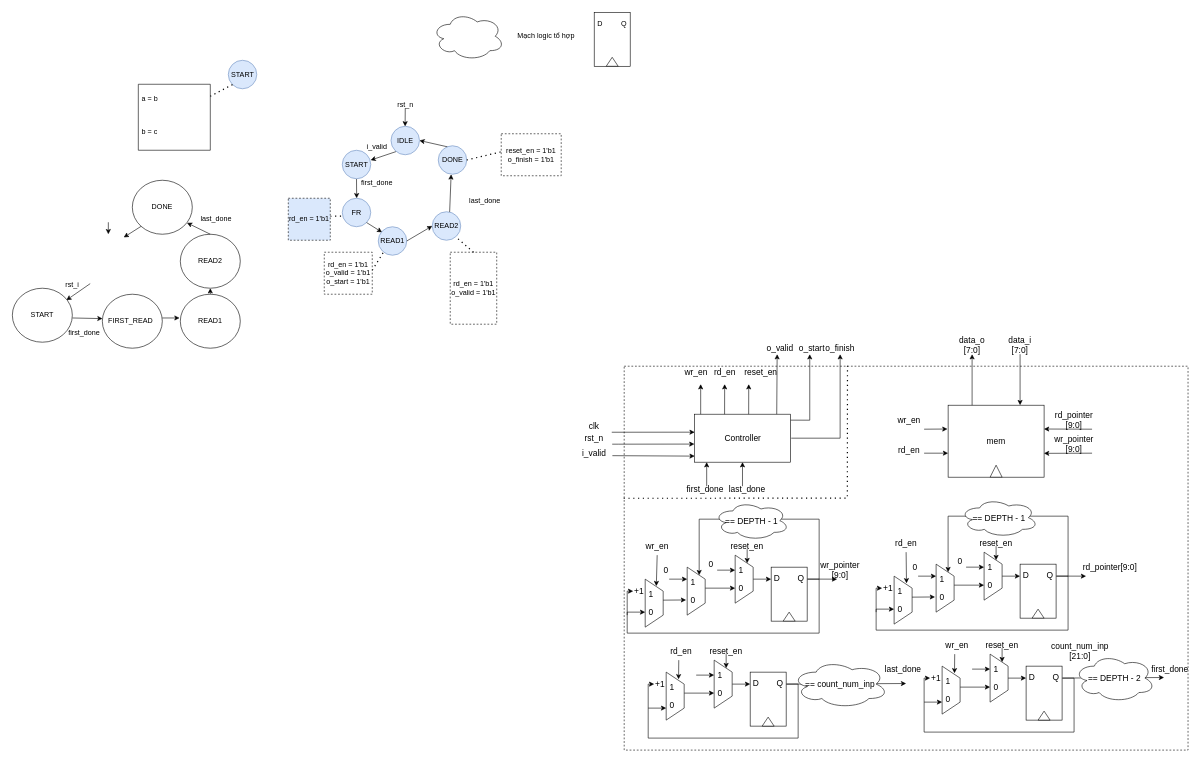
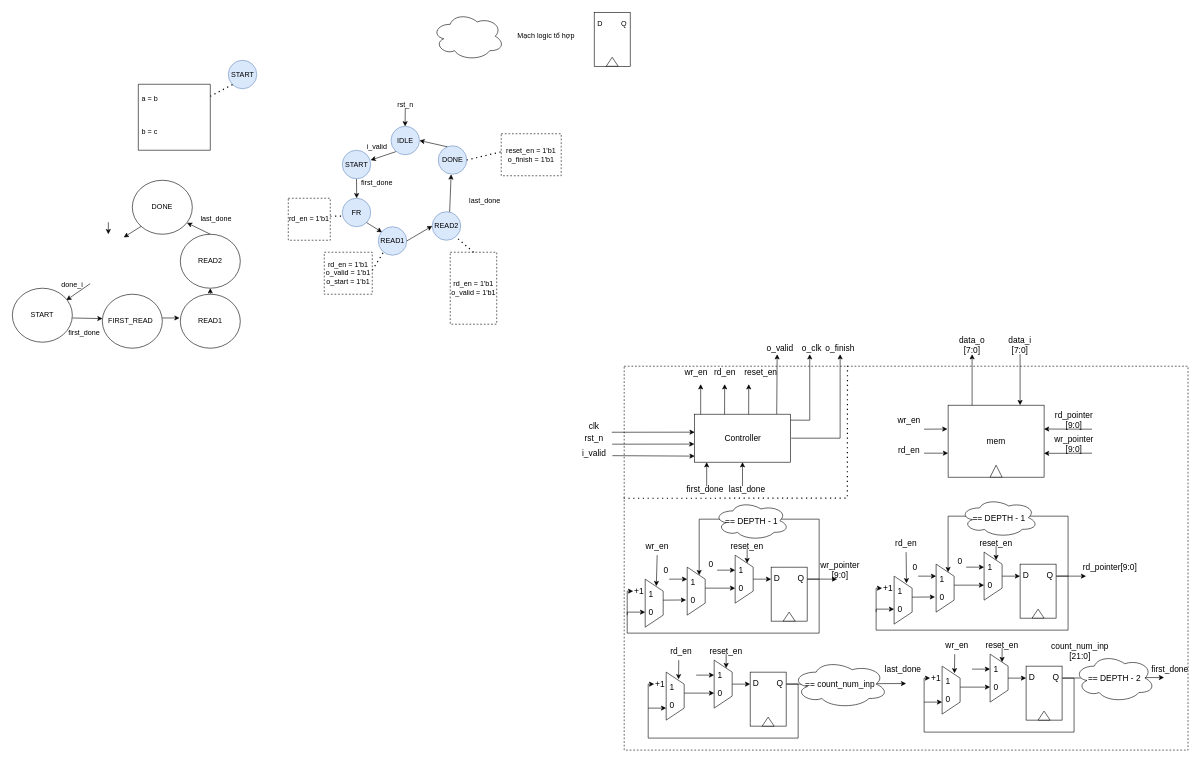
node "rd_en = 1'b1": fillcolor #dae8fc -> #ffffff
node "rst_i": label "rst_i" -> "done_i"
node "o_start": label "o_start" -> "o_clk"
